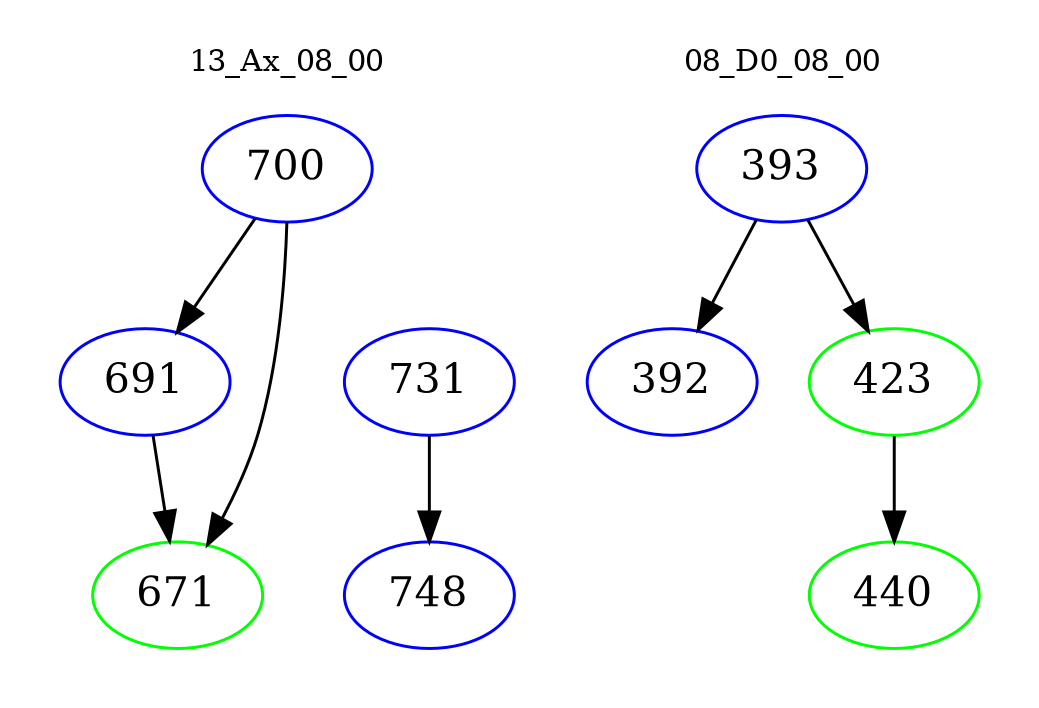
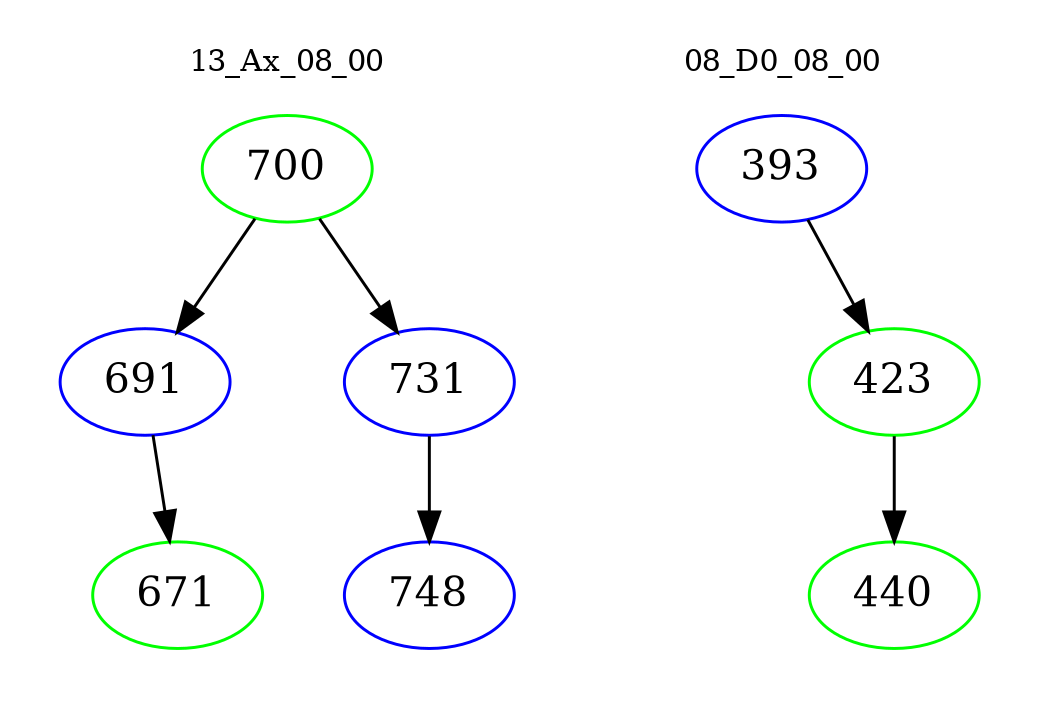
node "700": color blue -> green
edge "700" -> "671": now "700" -> "731"
node "392": removed
